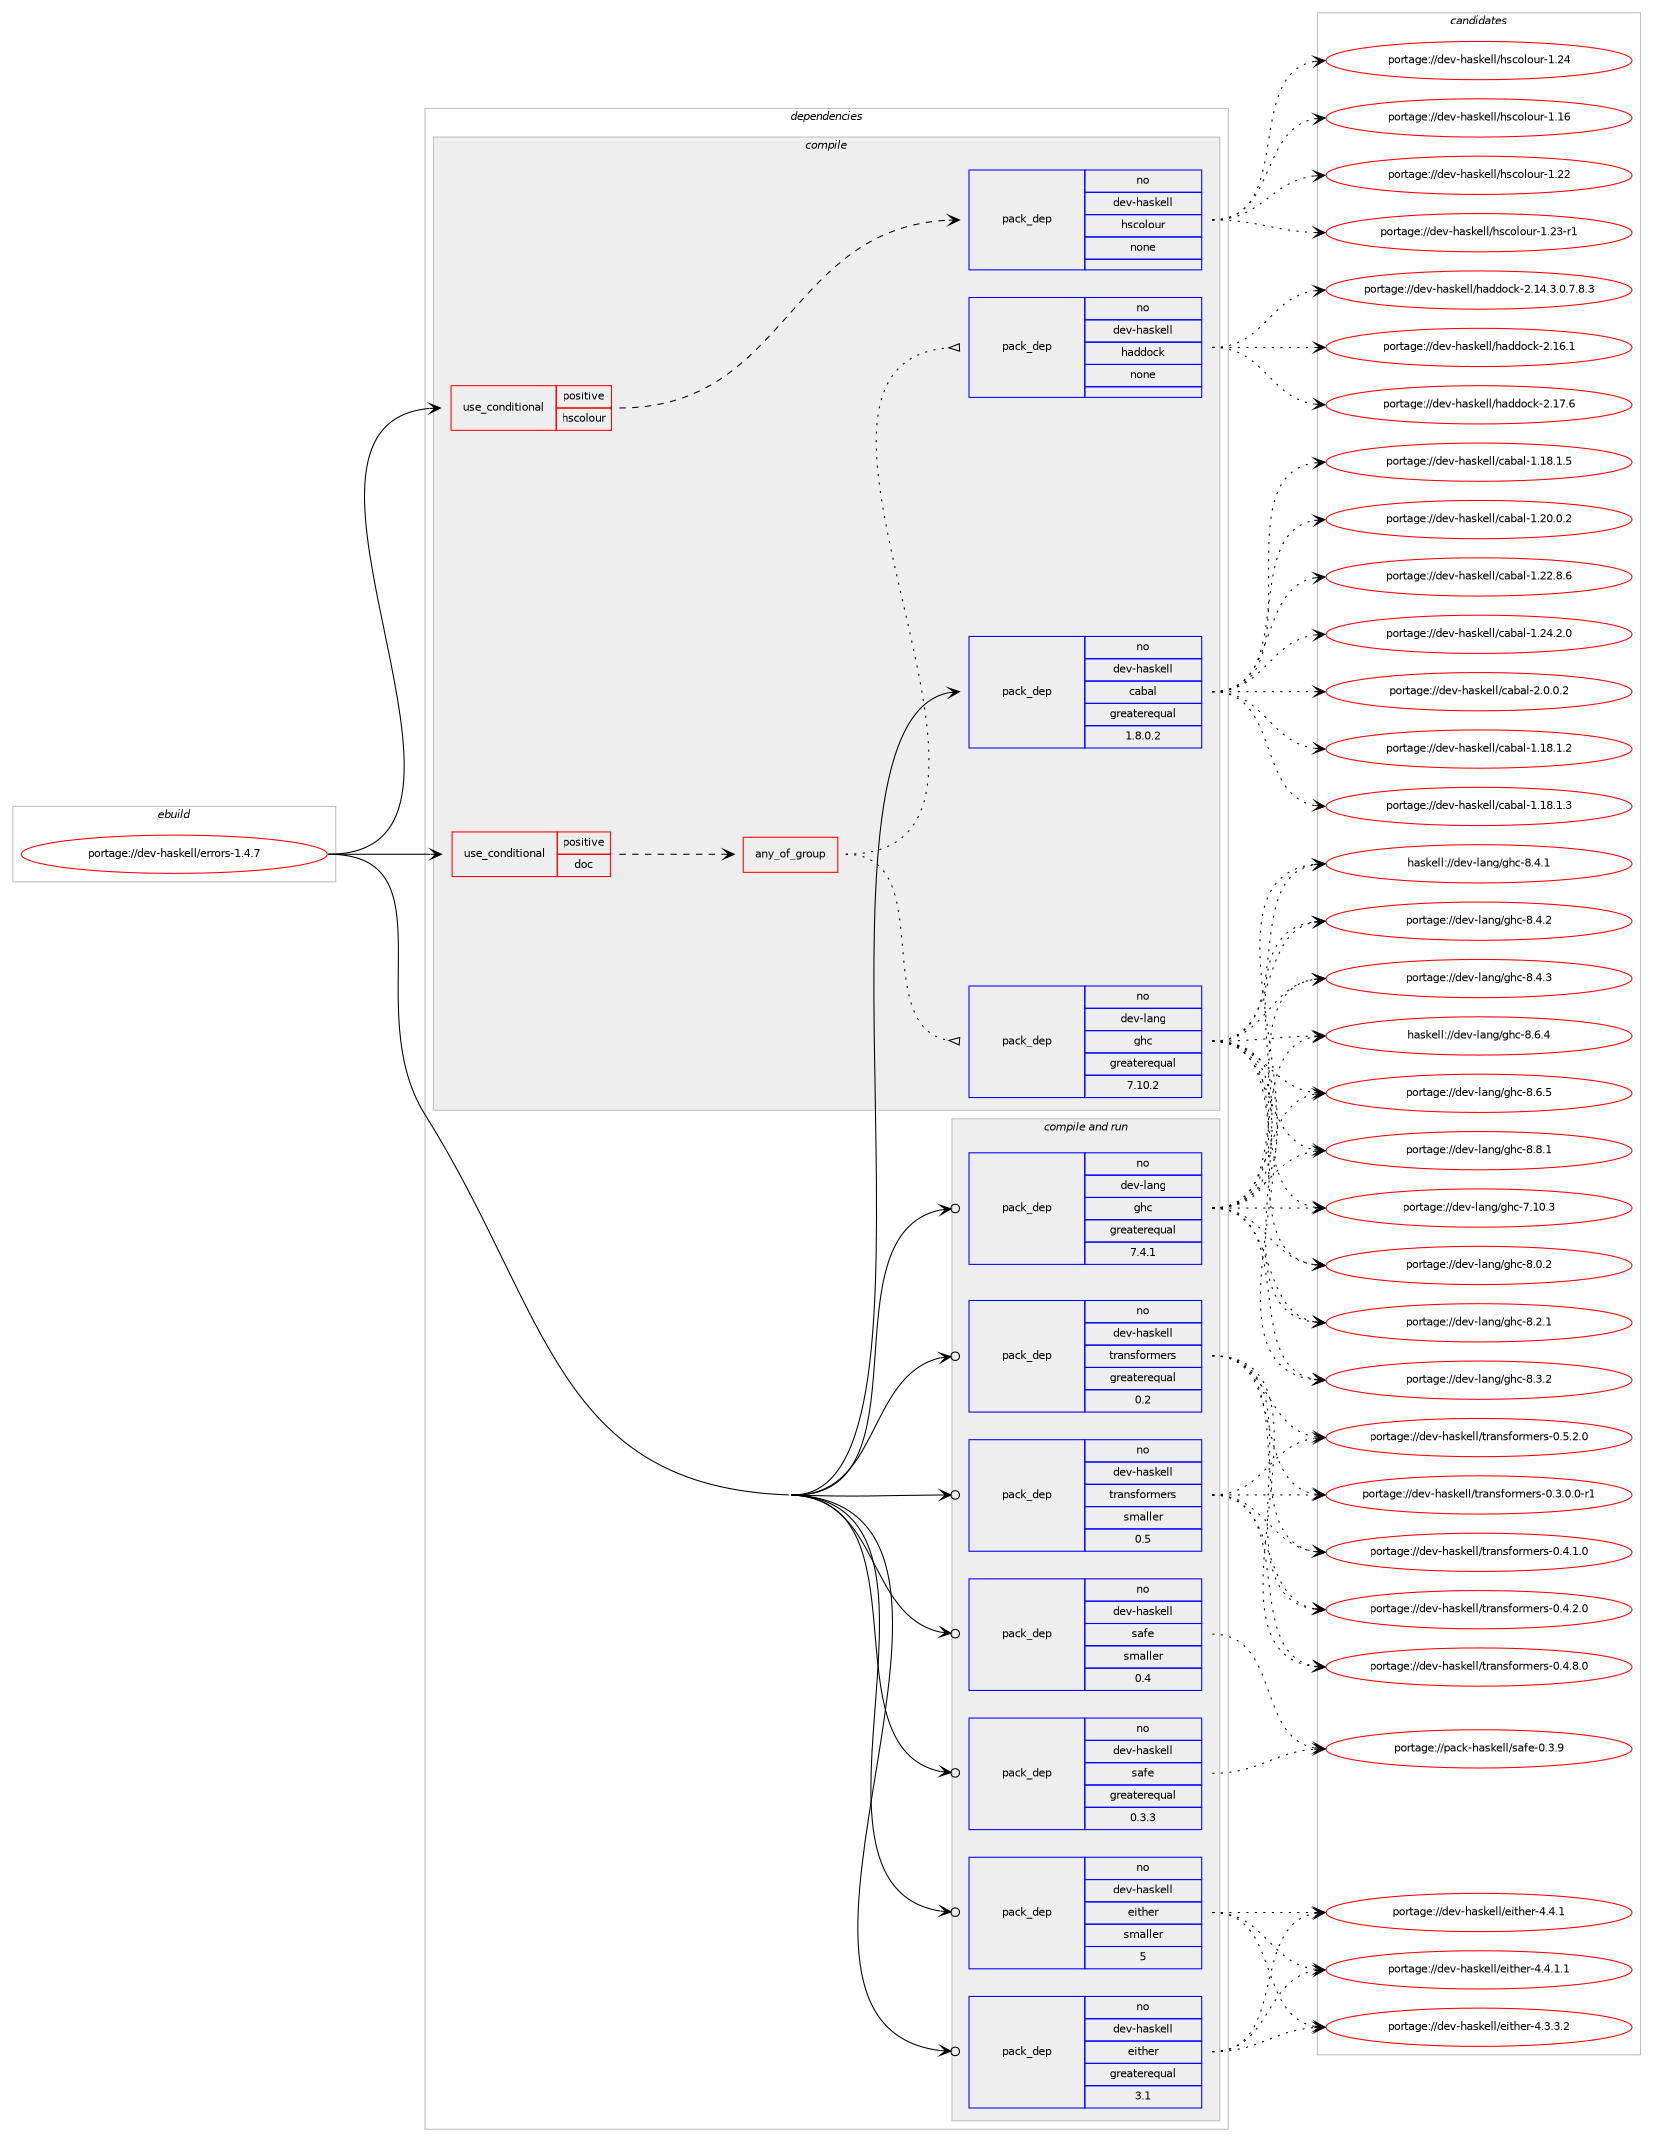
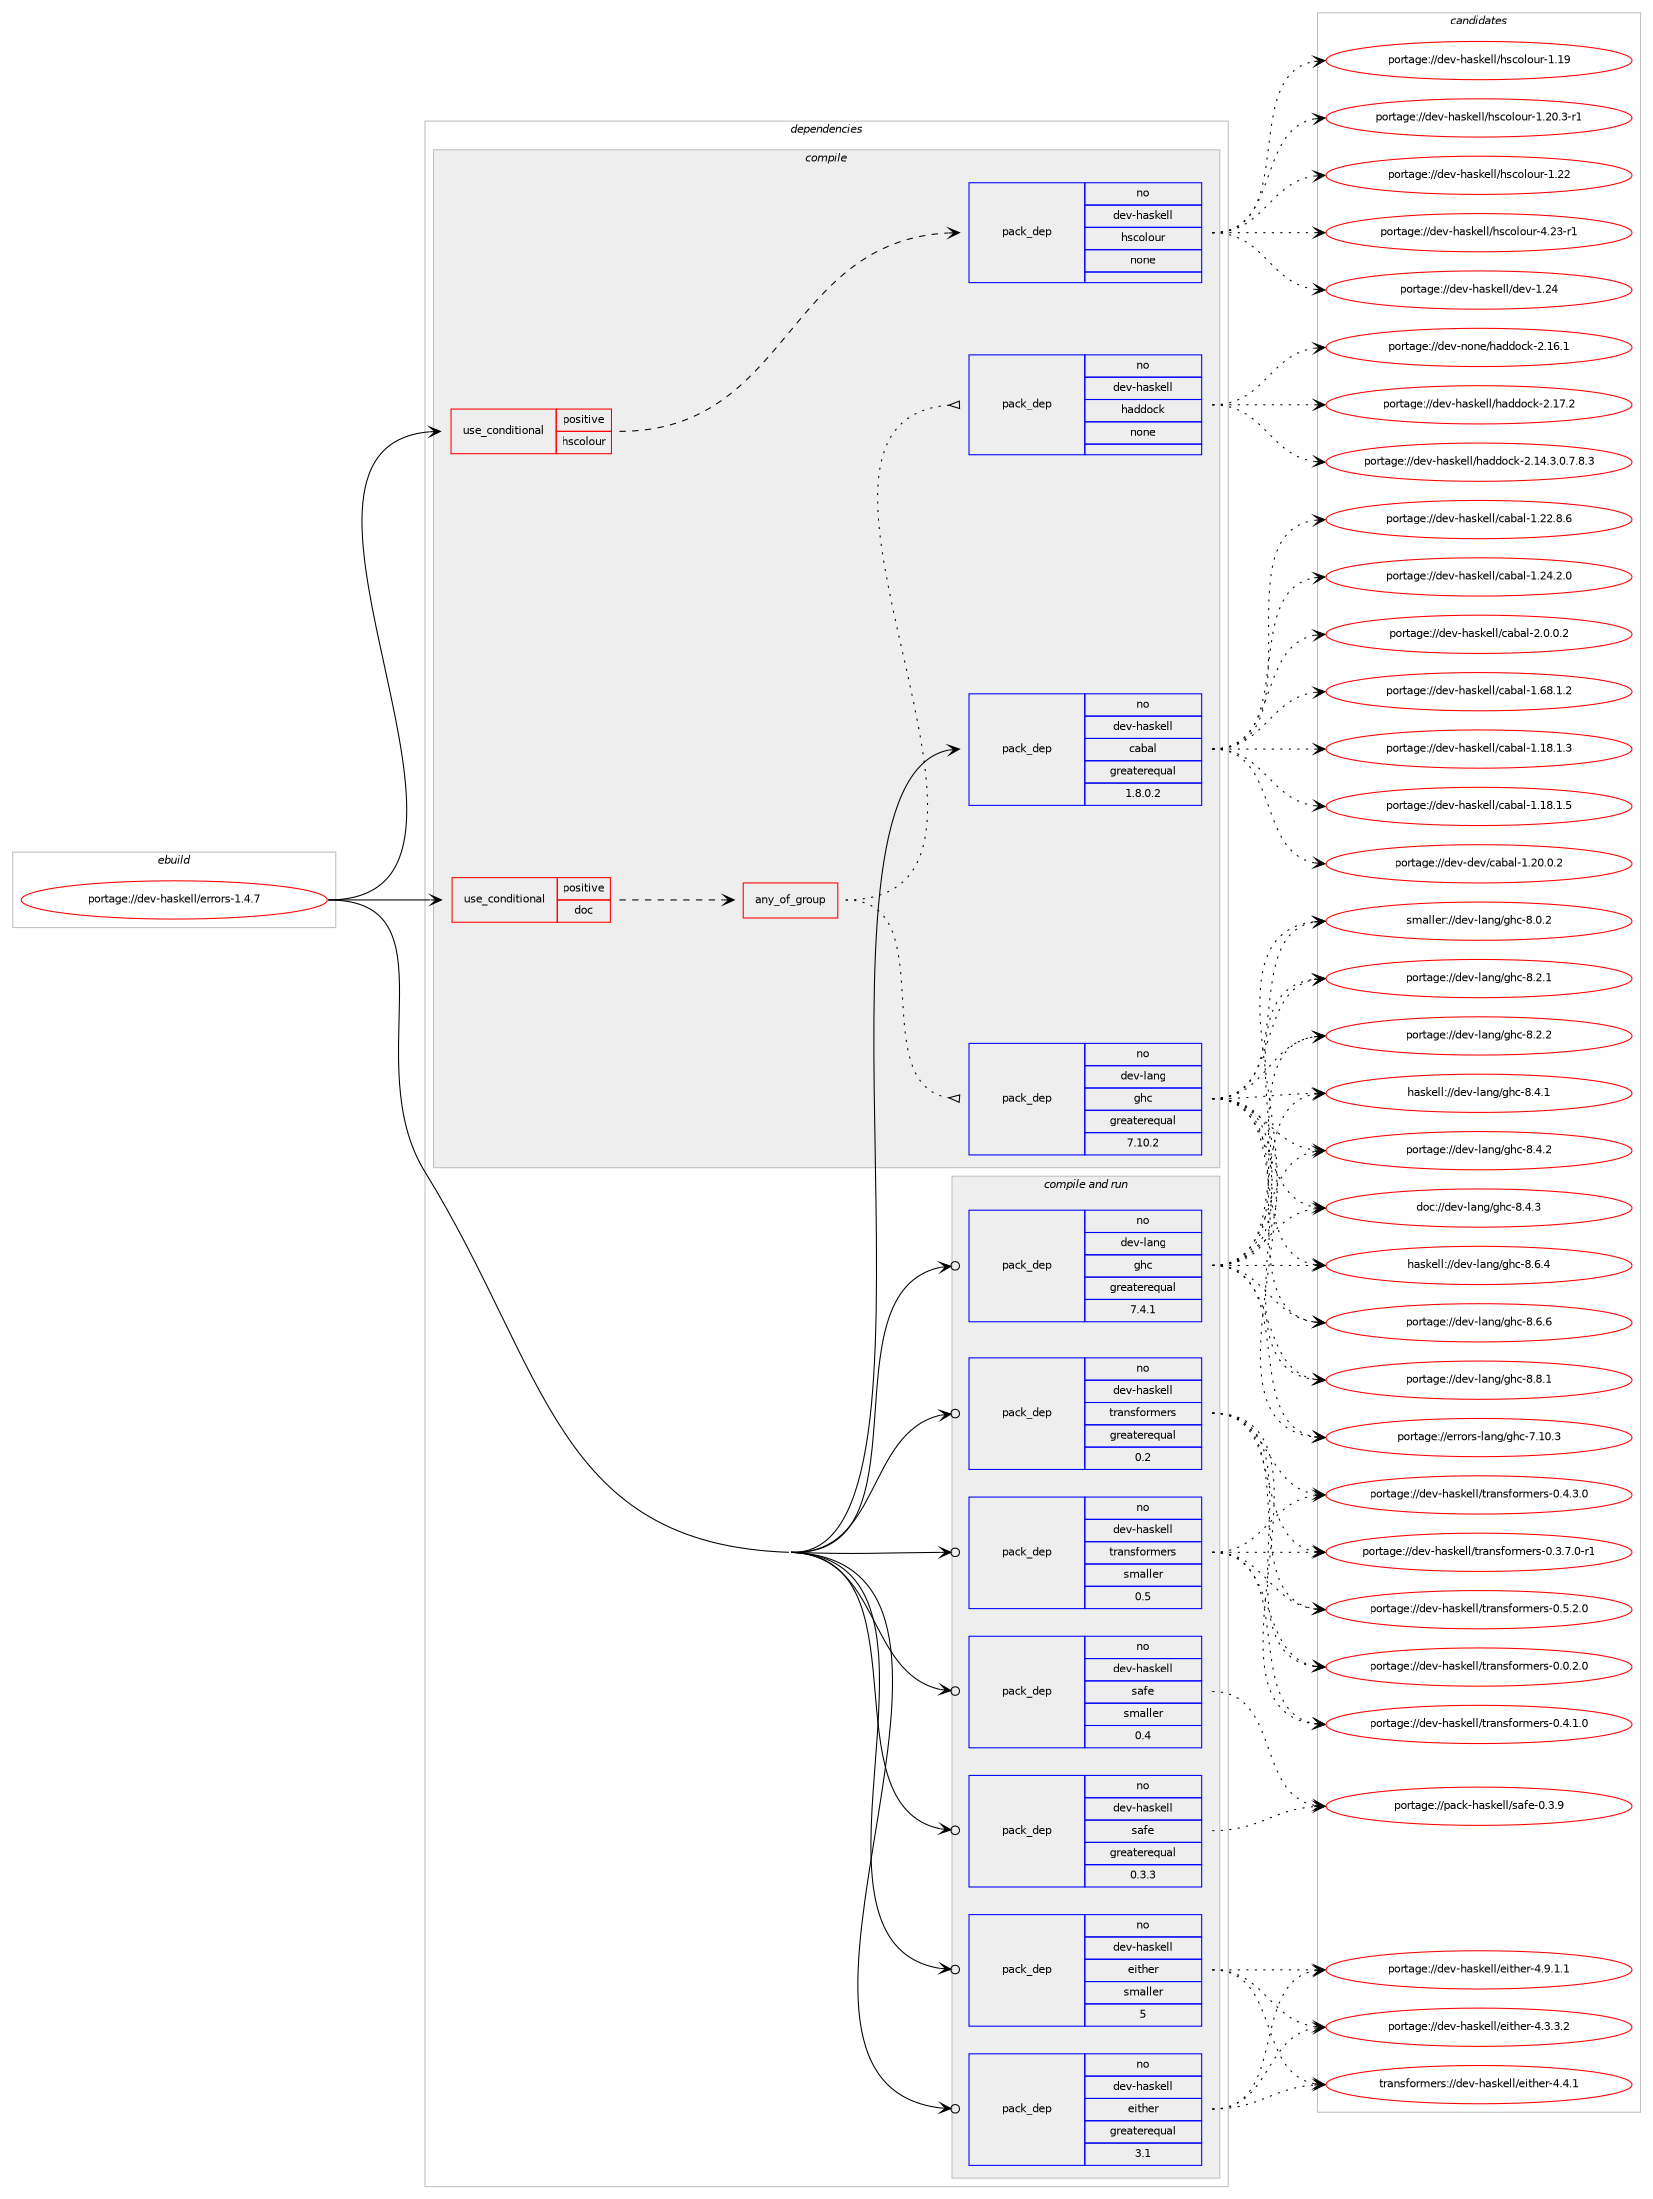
node "portage://dev-haskell/hscolour-1.24": label "portage://dev-haskell/hscolour-1.24" -> "portage://dev-haskell/dev-1.24"
node "portage://dev-haskell/hscolour-1.20.3-r1": added
node "portage://dev-haskell/hscolour-1.16": label "portage://dev-haskell/hscolour-1.16" -> "portage://dev-haskell/hscolour-1.19"
node "portage://dev-haskell/hscolour-1.23-r1": label "portage://dev-haskell/hscolour-1.23-r1" -> "portage://dev-haskell/hscolour-4.23-r1"
node "portage://dev-haskell/haddock-2.16.1": label "portage://dev-haskell/haddock-2.16.1" -> "portage://dev-none/haddock-2.16.1"
node "portage://dev-haskell/haddock-2.17.6": label "portage://dev-haskell/haddock-2.17.6" -> "portage://dev-haskell/haddock-2.17.2"
node "portage://dev-haskell/cabal-1.20.0.2": label "portage://dev-haskell/cabal-1.20.0.2" -> "portage://dev-dev/cabal-1.20.0.2"
node "portage://dev-haskell/cabal-1.18.1.2": label "portage://dev-haskell/cabal-1.18.1.2" -> "portage://dev-haskell/cabal-1.68.1.2"
node "portage://dev-lang/ghc-8.4.3": label "portage://dev-lang/ghc-8.4.3" -> "doc://dev-lang/ghc-8.4.3"
node "portage://dev-lang/ghc-8.6.5": label "portage://dev-lang/ghc-8.6.5" -> "portage://dev-lang/ghc-8.6.6"
node "portage://dev-lang/ghc-7.10.3": label "portage://dev-lang/ghc-7.10.3" -> "portage://errors-lang/ghc-7.10.3"
node "portage://dev-lang/ghc-8.0.2": label "portage://dev-lang/ghc-8.0.2" -> "smaller://dev-lang/ghc-8.0.2"
node "portage://dev-lang/ghc-8.3.2": label "portage://dev-lang/ghc-8.3.2" -> "portage://dev-lang/ghc-8.2.2"
node "portage://dev-haskell/transformers-0.3.0.0-r1": label "portage://dev-haskell/transformers-0.3.0.0-r1" -> "portage://dev-haskell/transformers-0.3.7.0-r1"
node "portage://dev-haskell/transformers-0.4.2.0": label "portage://dev-haskell/transformers-0.4.2.0" -> "portage://dev-haskell/transformers-0.0.2.0"
node "portage://dev-haskell/transformers-0.4.8.0": label "portage://dev-haskell/transformers-0.4.8.0" -> "portage://dev-haskell/transformers-0.4.3.0"
node "portage://dev-haskell/either-4.4.1": label "portage://dev-haskell/either-4.4.1" -> "transformers://dev-haskell/either-4.4.1"
node "portage://dev-haskell/either-4.4.1.1": label "portage://dev-haskell/either-4.4.1.1" -> "portage://dev-haskell/either-4.9.1.1"
